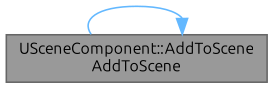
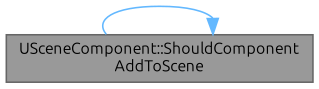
node "USceneComponent::AddToScene AddToScene": label "USceneComponent::AddToScene AddToScene" -> "USceneComponent::ShouldComponent AddToScene"
